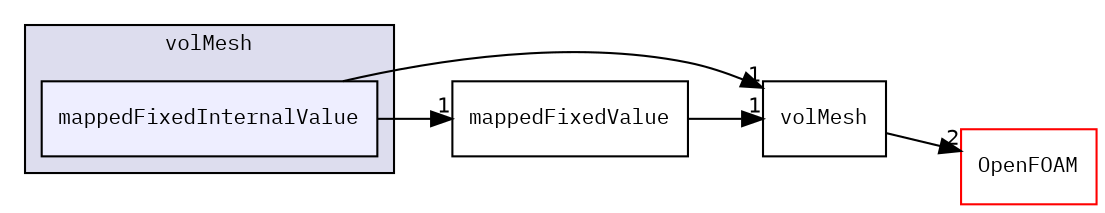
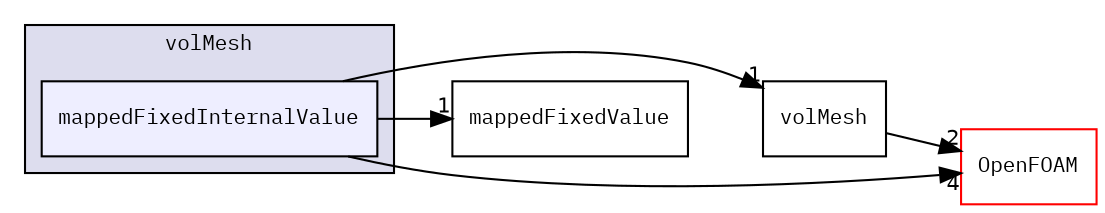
edge "mappedFixedValue" -> "volMesh": removed
edge "mappedFixedInternalValue" -> "OpenFOAM": added
